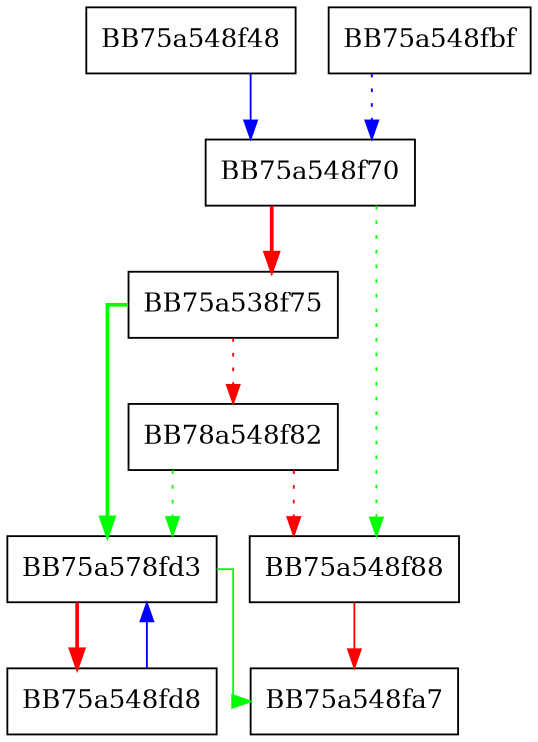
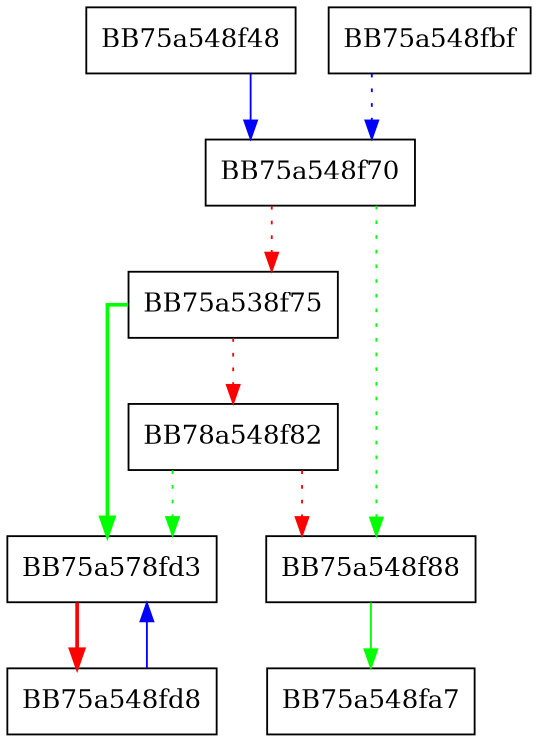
edge "BB75a548f70" -> "BB75a538f75": style bold -> dotted
edge "BB75a548f88" -> "BB75a548fa7": color red -> green
edge "BB75a578fd3" -> "BB75a548fa7": removed
